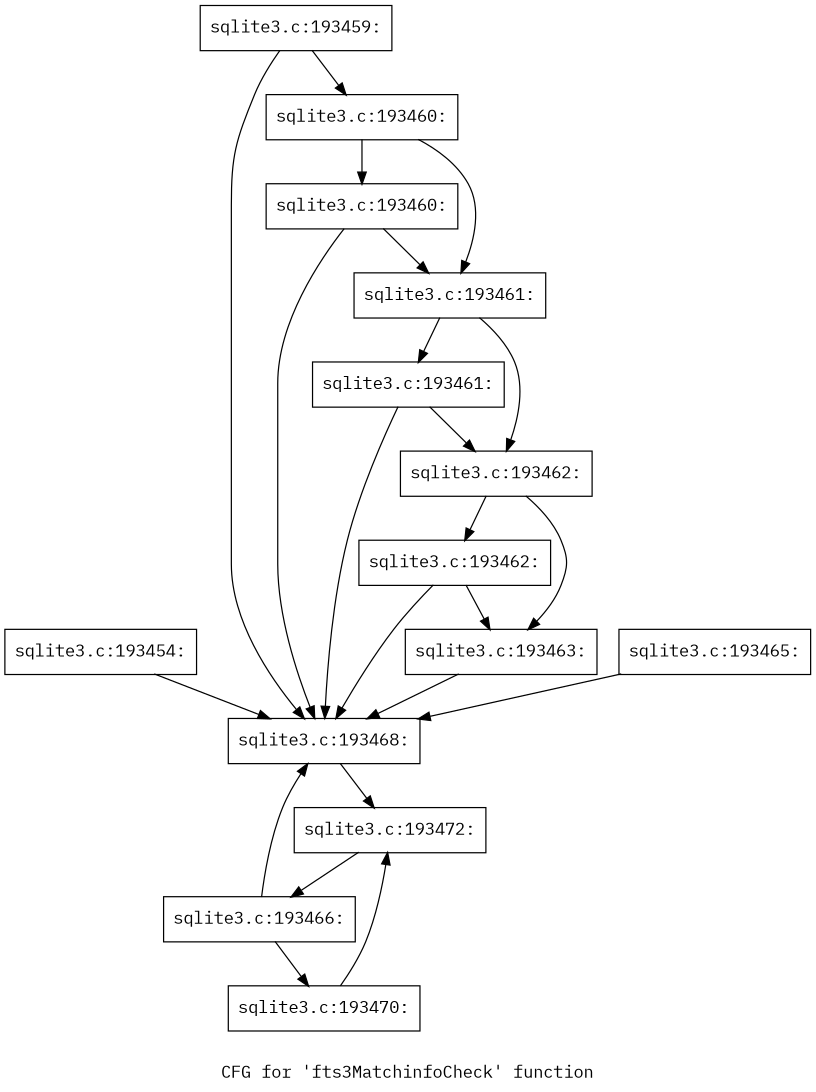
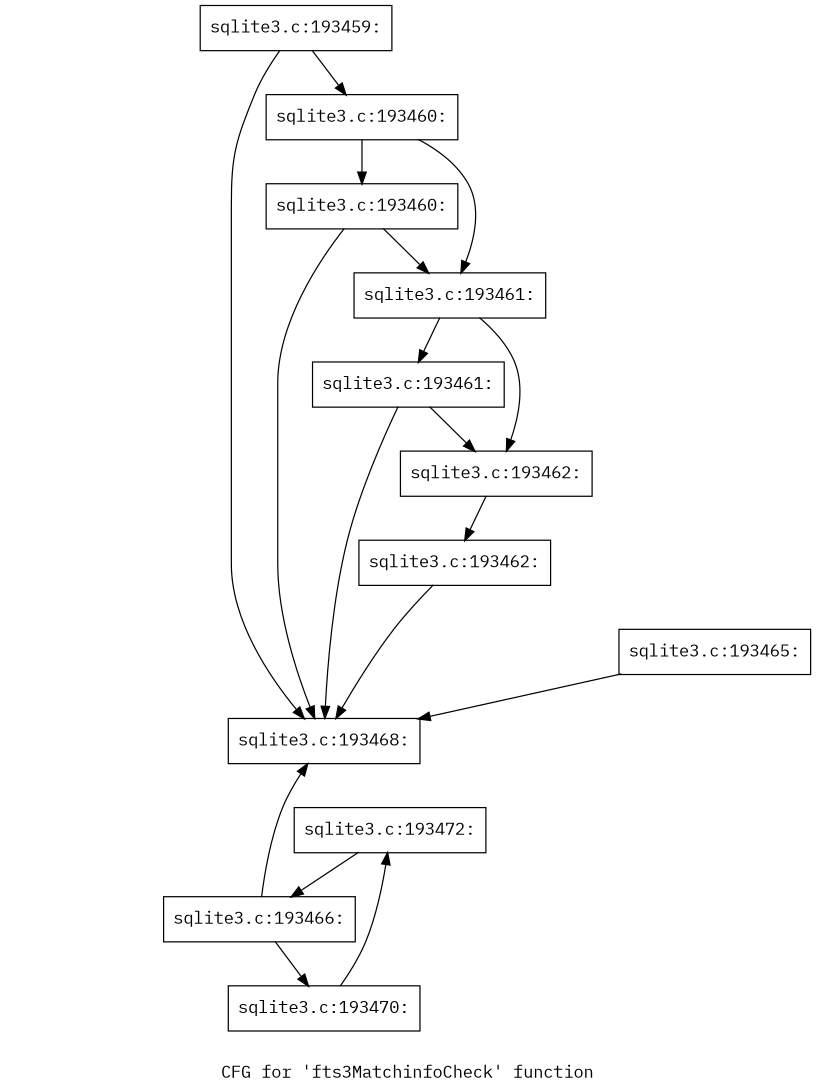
node "sqlite3.c:193454:": removed
node "sqlite3.c:193463:": removed
edge "sqlite3.c:193468:" -> "sqlite3.c:193472:": removed
